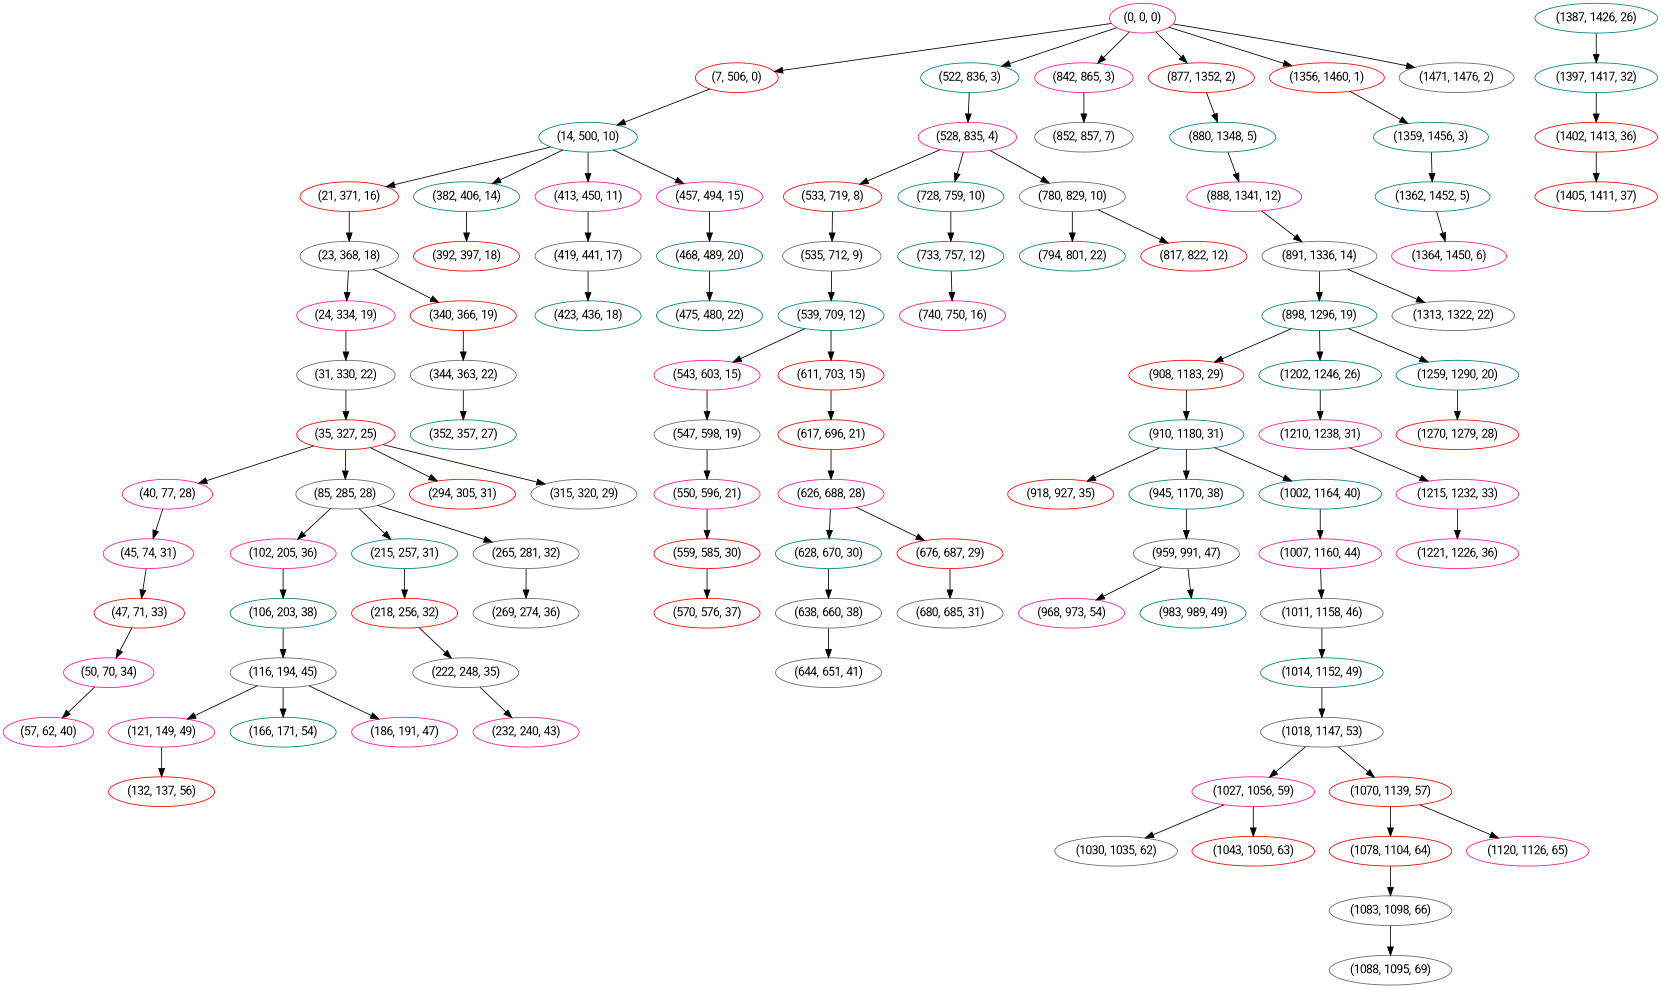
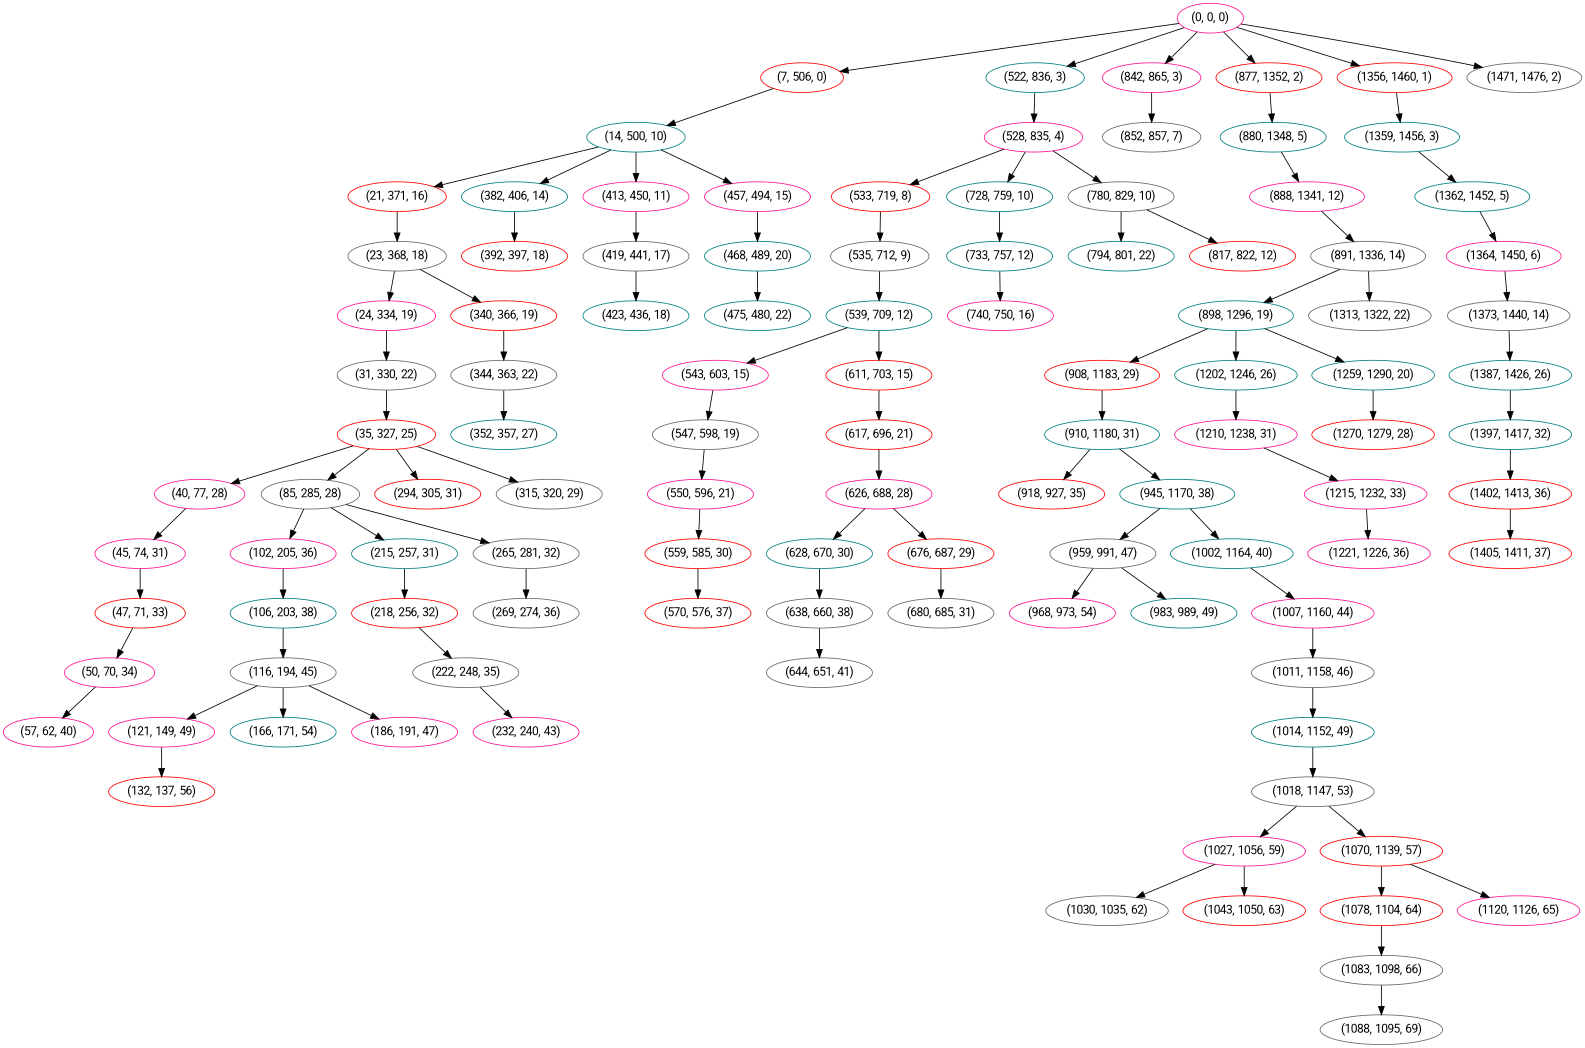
node "(1373, 1440, 14)": added
edge "(910, 1180, 31)" -> "(1002, 1164, 40)": now "(945, 1170, 38)" -> "(1002, 1164, 40)"
